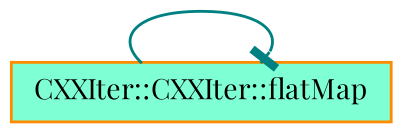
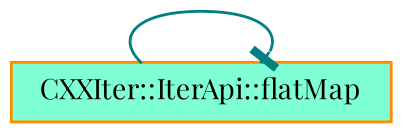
node "CXXIter::CXXIter::flatMap": label "CXXIter::CXXIter::flatMap" -> "CXXIter::IterApi::flatMap"
